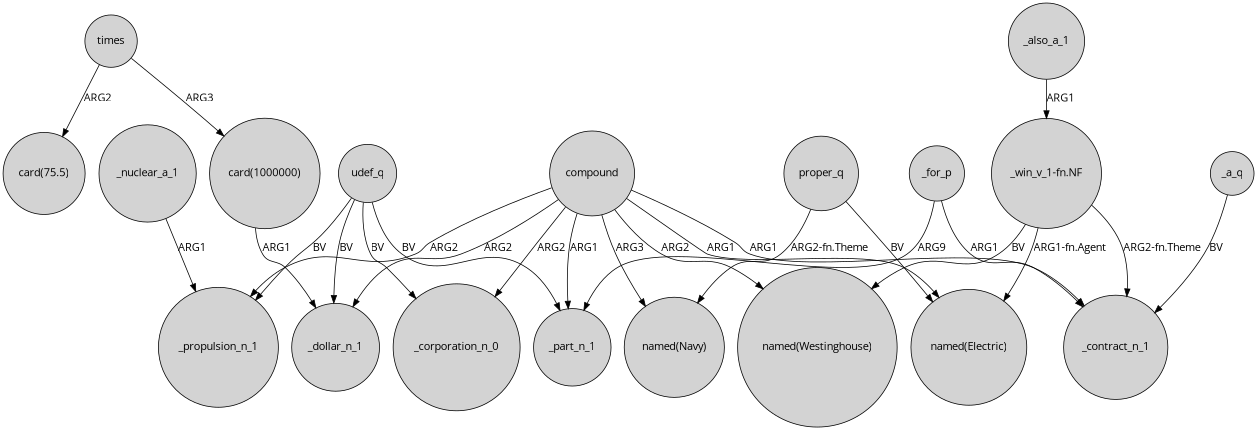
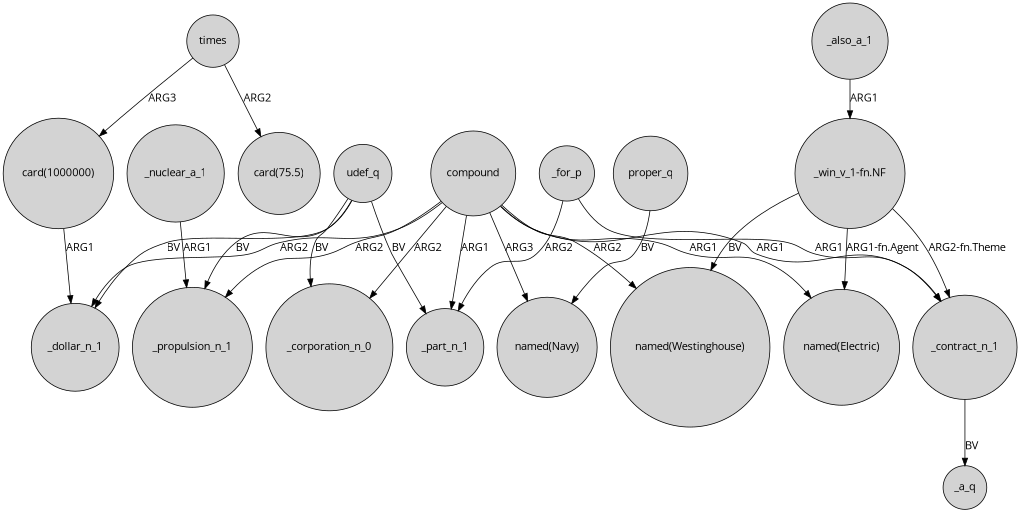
edge "proper_q" -> "named(Navy)": label "ARG2-fn.Theme" -> "BV"
edge "proper_q" -> "named(Electric)": removed, label "BV"
edge "_for_p" -> "_part_n_1": label "ARG9" -> "ARG2"
edge "_a_q" -> "_contract_n_1": reversed
